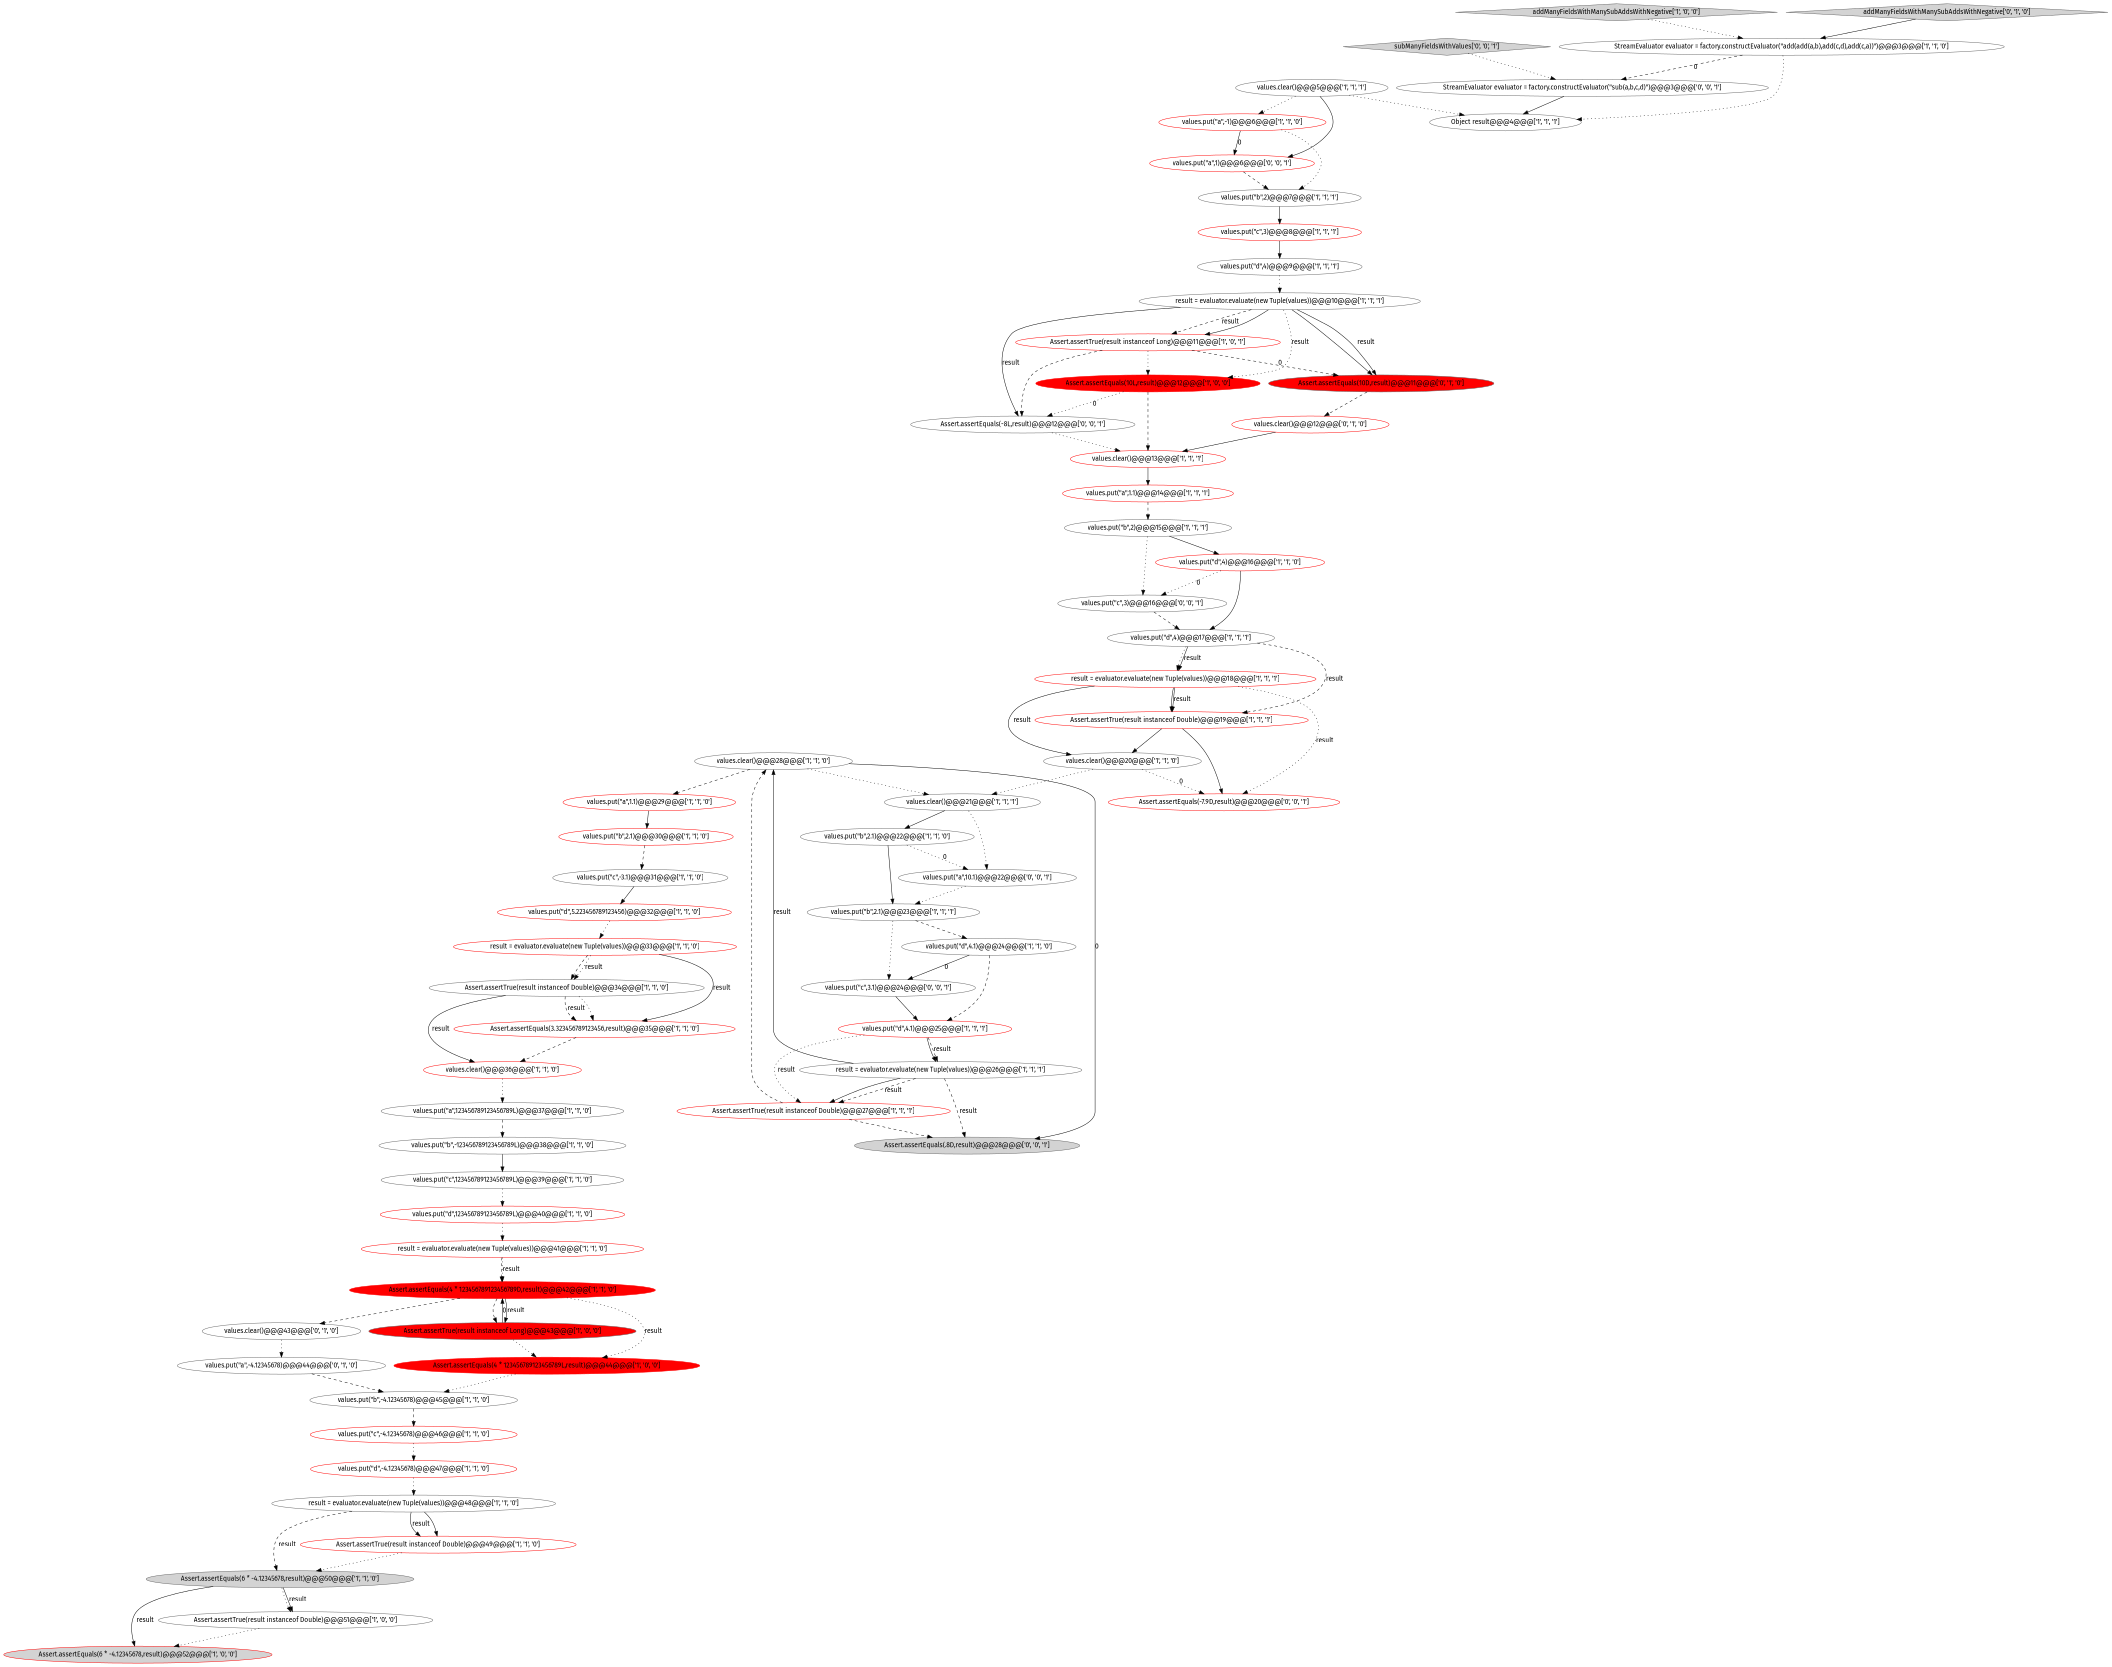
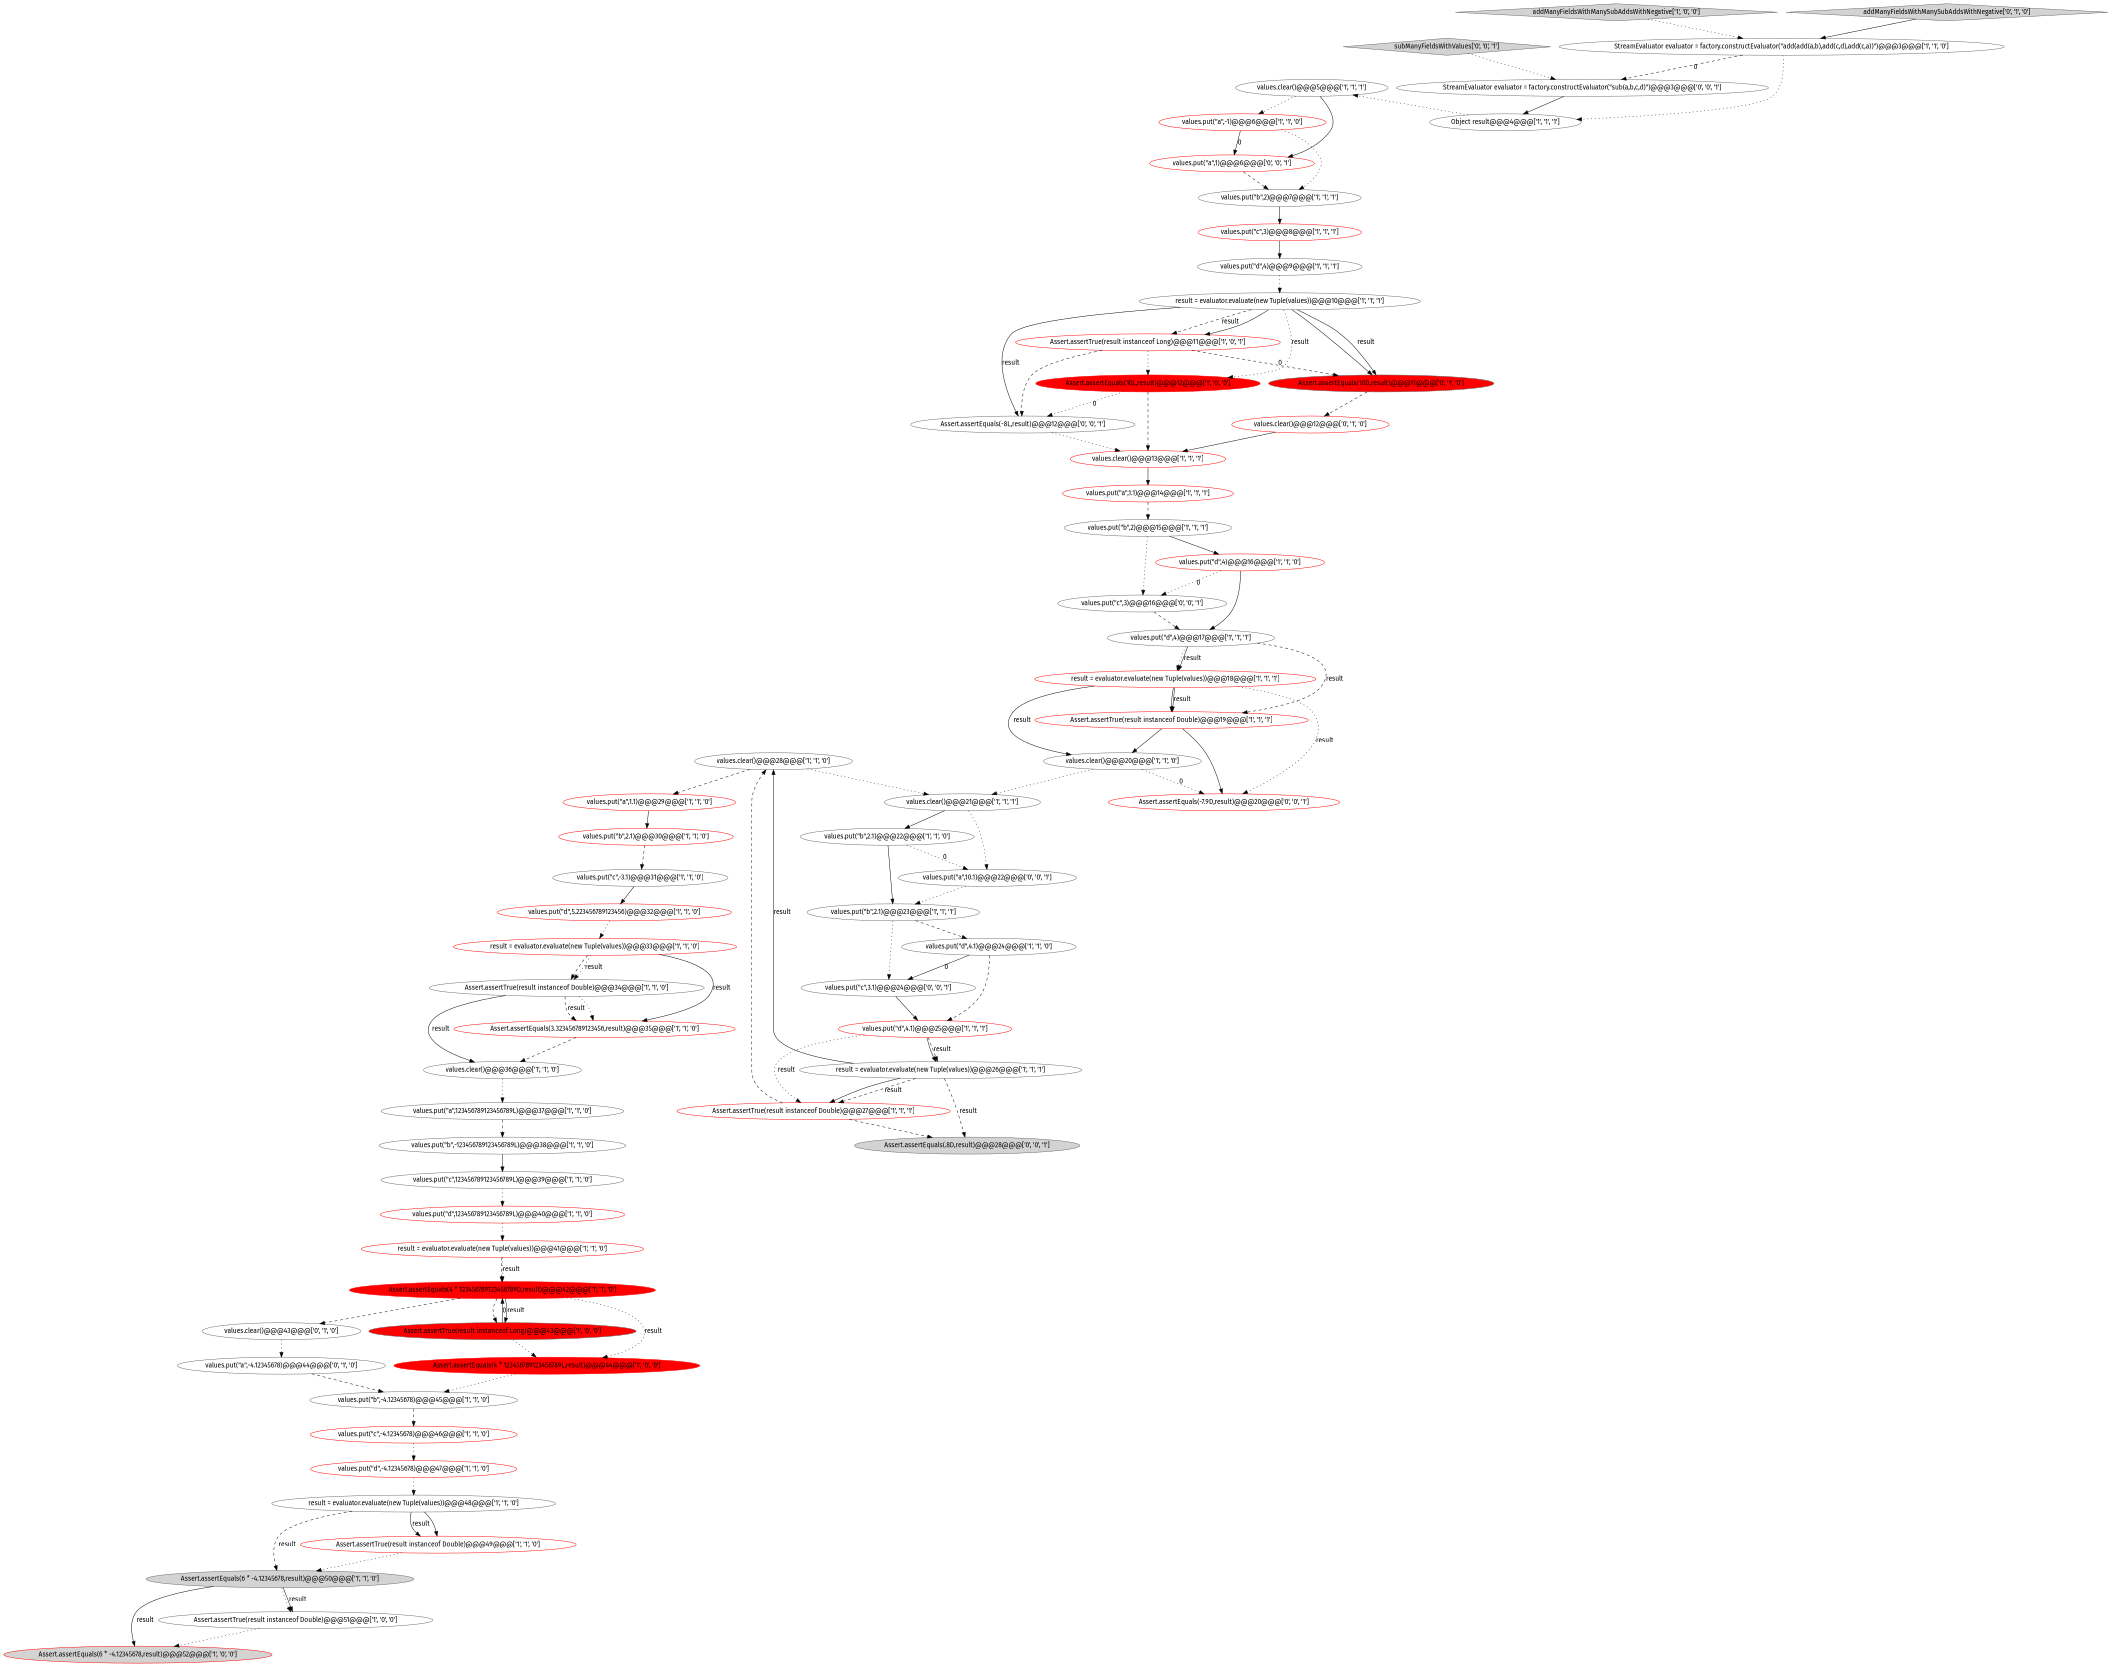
edge "values.clear()@@@5@@@['1', '1', '1']" -> "Object result@@@4@@@['1', '1', '1']": reversed
edge "values.clear()@@@28@@@['1', '1', '0']" -> "Assert.assertEquals(.8D,result)@@@28@@@['0', '0', '1']": removed, label "0"
node "values.clear()@@@36@@@['1', '1', '0']": color red -> gray40
